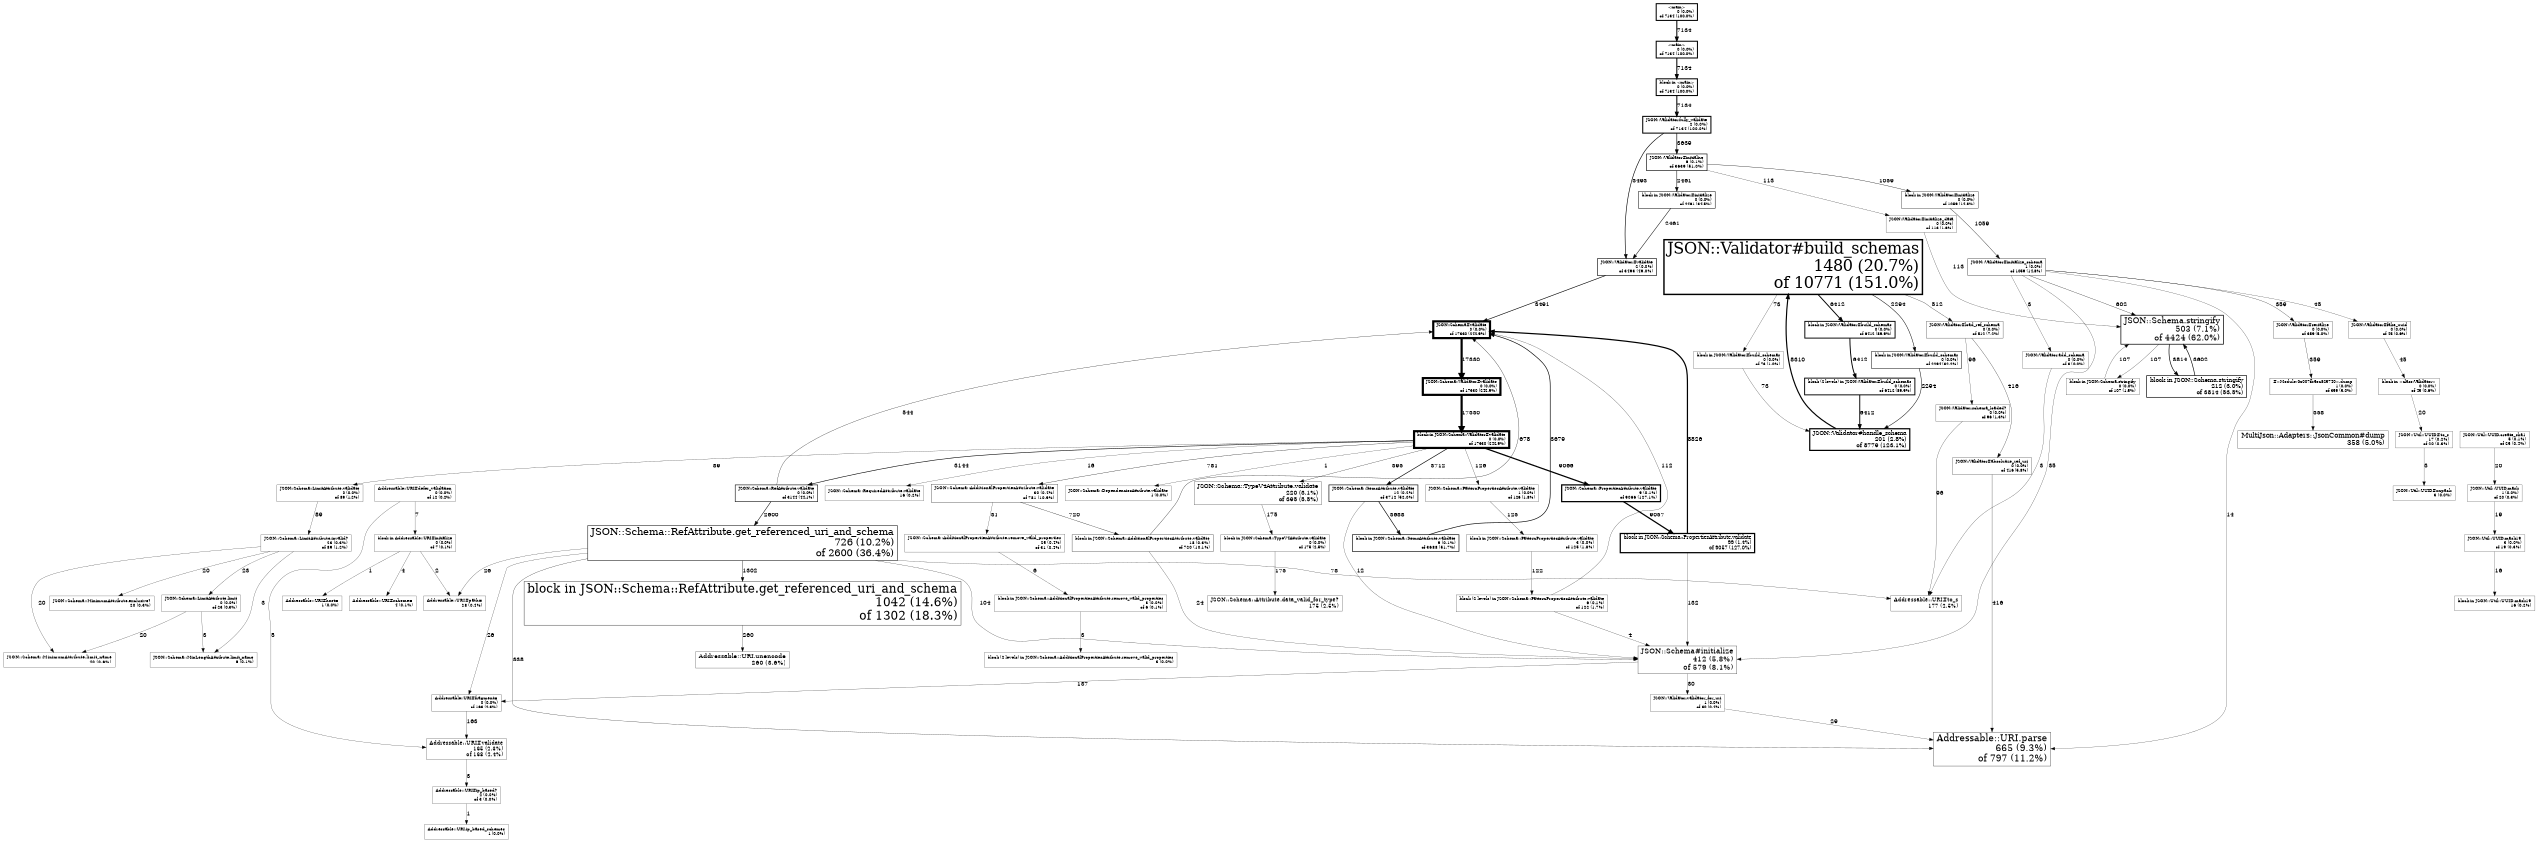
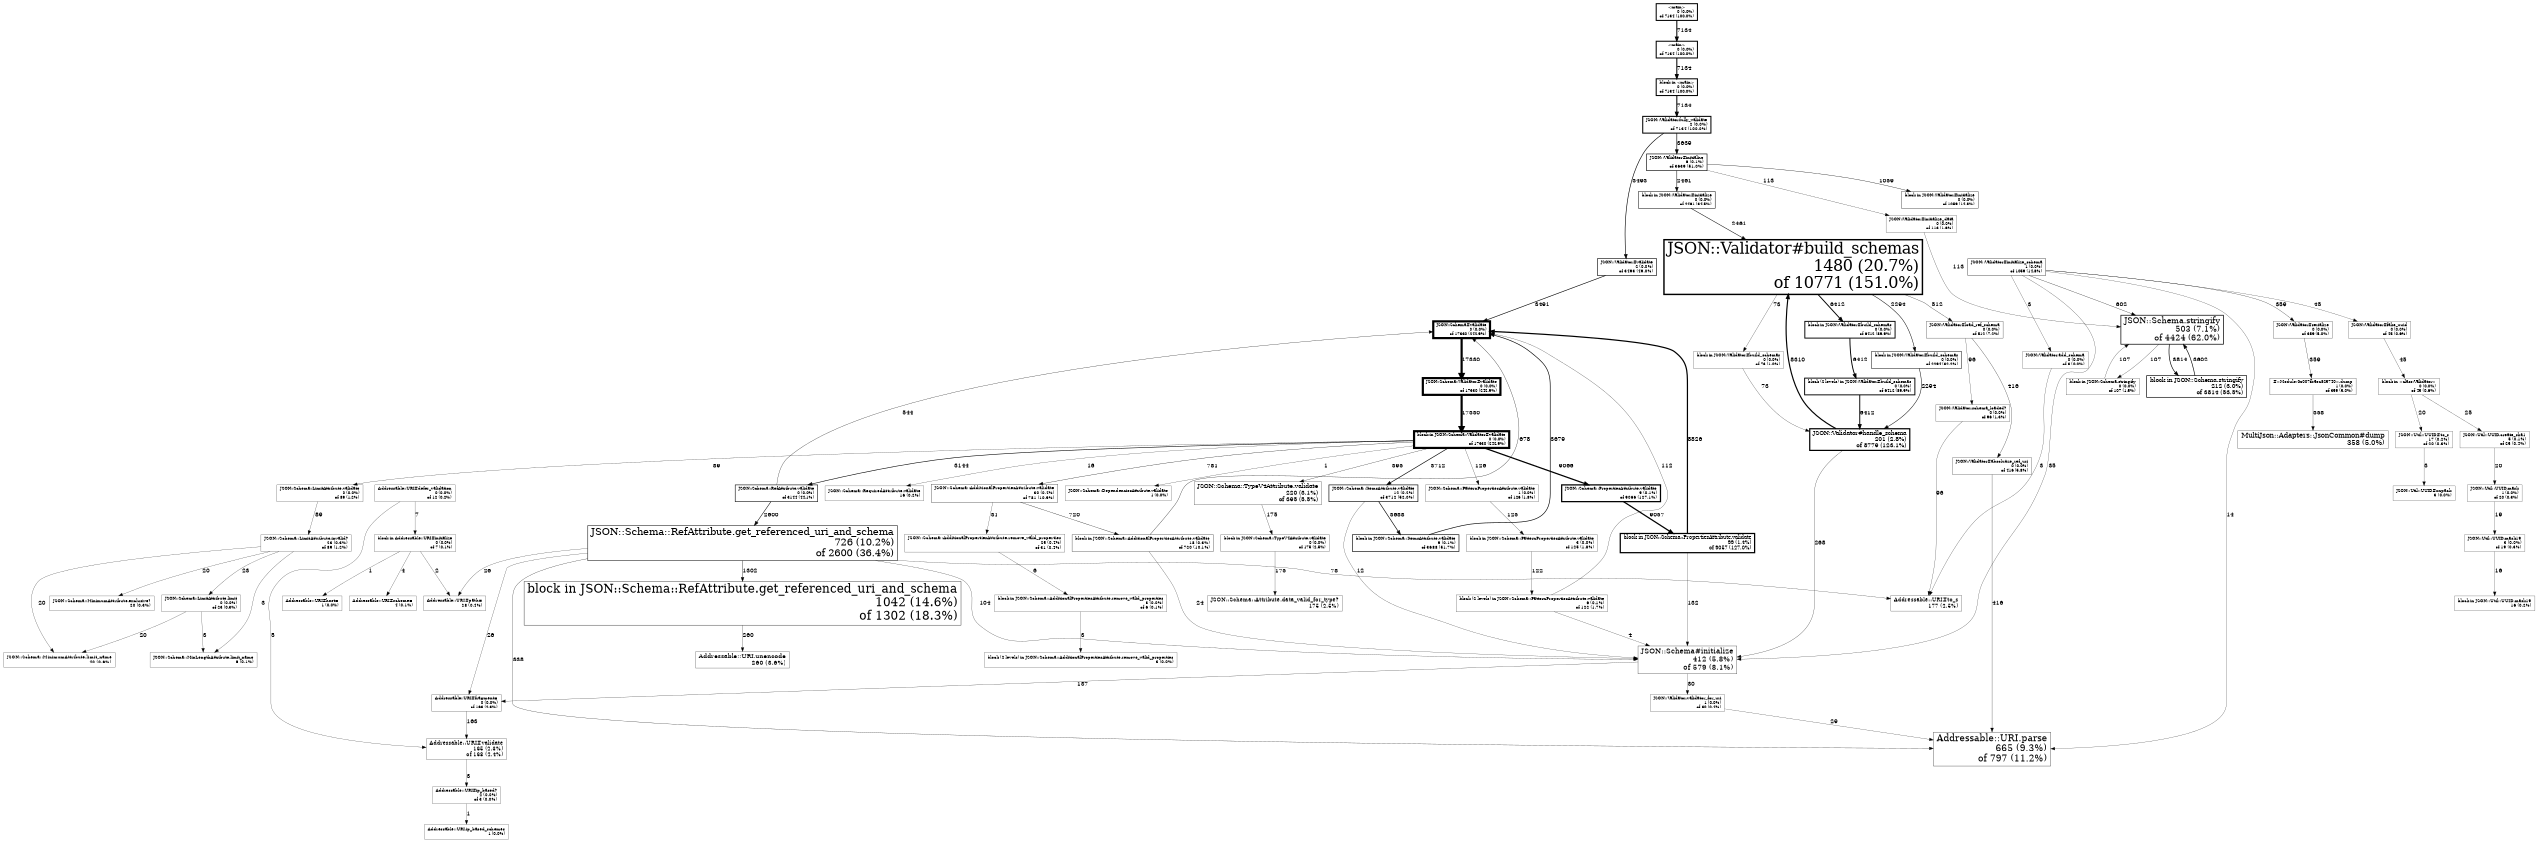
edge "block in JSON::Validator#initialize 0 (0.0%) of 1059 (14.8%)" -> "JSON::Validator#initialize_schema 1 (0.0%) of 1059 (14.8%)": removed, label "1059"
edge "block in JSON::Validator#initialize 0 (0.0%) of 2461 (34.5%)" -> "JSON::Validator#validate 2 (0.0%) of 3493 (49.0%)": now "block in JSON::Validator#initialize 0 (0.0%) of 2461 (34.5%)" -> "JSON::Validator#build_schemas 1480 (20.7%) of 10771 (151.0%)"
edge "block in <class:Validator> 0 (0.0%) of 45 (0.6%)" -> "JSON::Util::UUID.create_sha1 5 (0.1%) of 25 (0.4%)": added, label "25"
edge "JSON::Validator#handle_schema 201 (2.8%) of 8779 (123.1%)" -> "JSON::Schema#initialize 412 (5.8%) of 579 (8.1%)": added, label "268"
